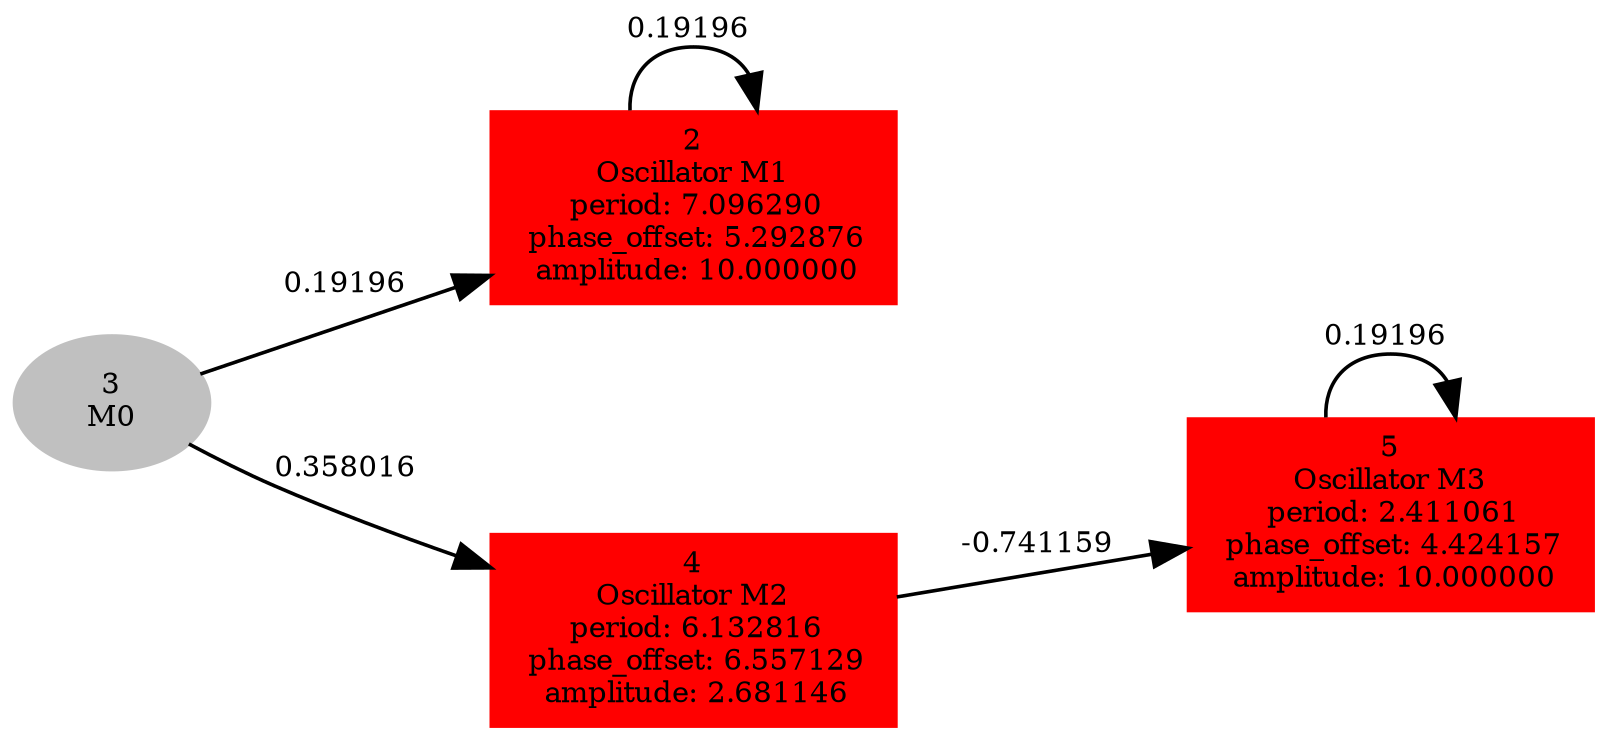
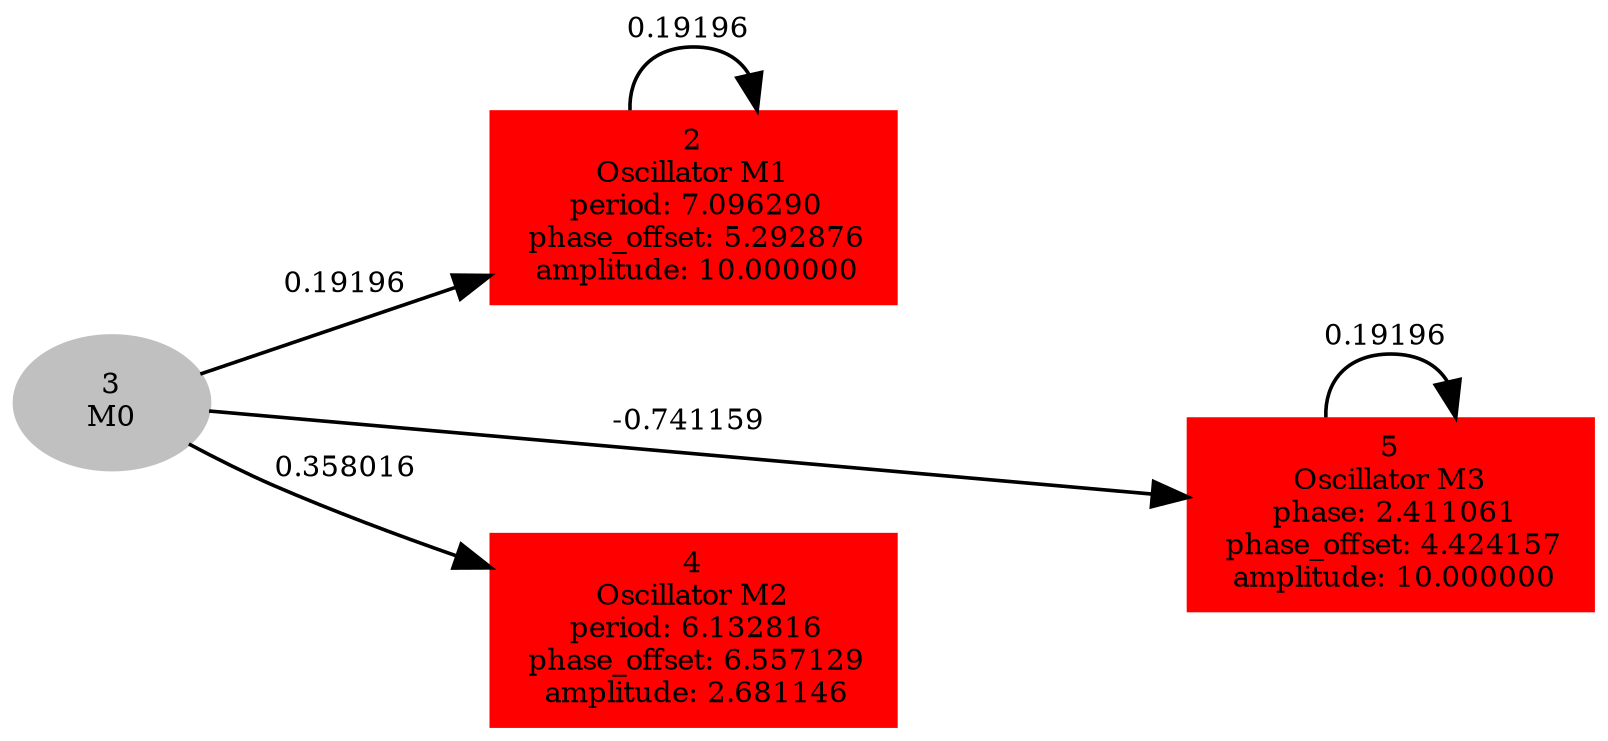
node "5": text "period: 2.411061" -> "phase: 2.411061"
edge "4" -> "5": now "3" -> "5"
